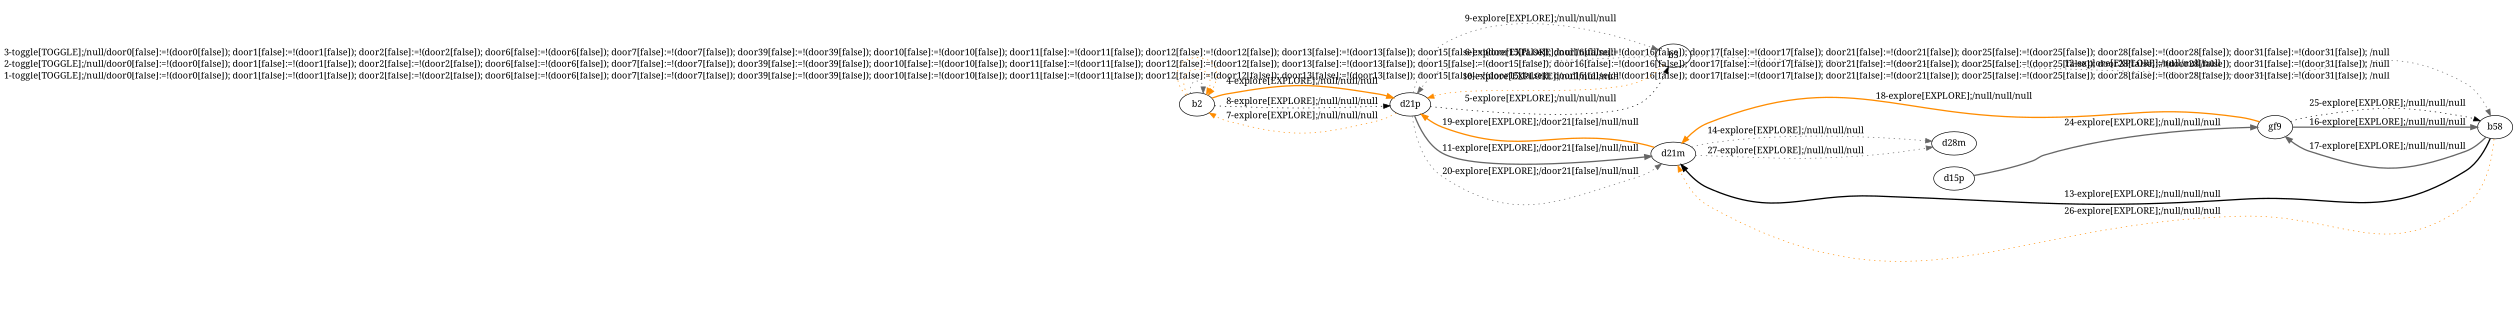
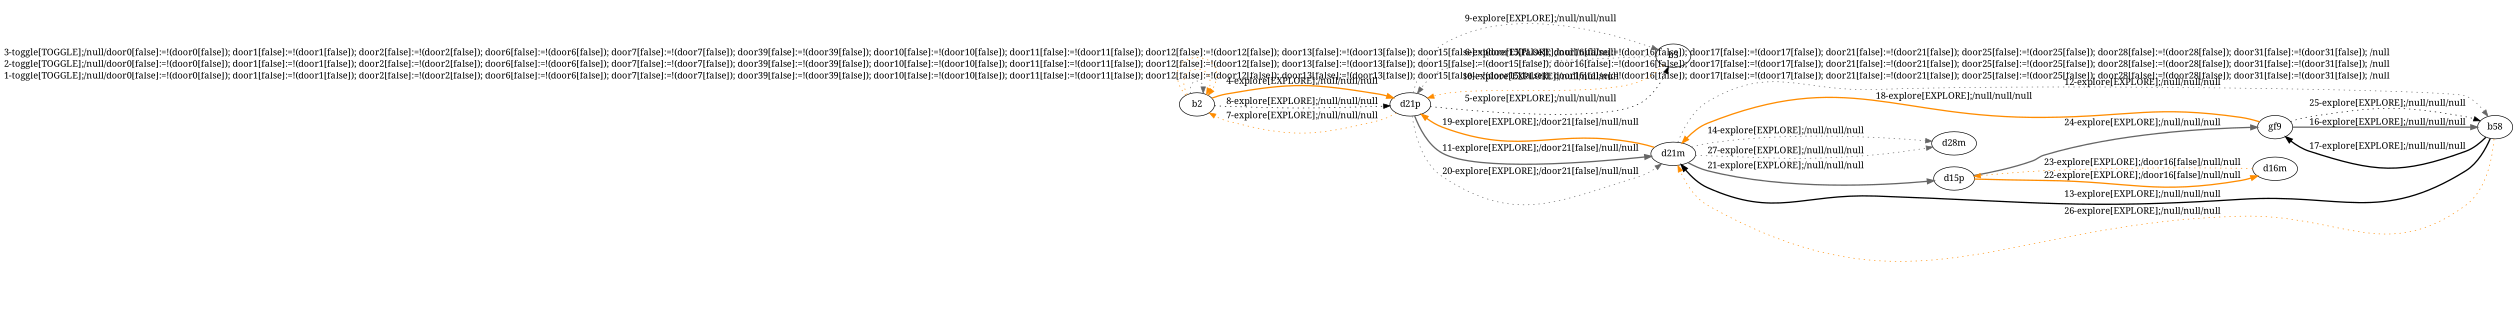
edge "b3" -> "b58": now "d21m" -> "b58"
edge "b58" -> "gf9": color gray40 -> black
node "d16m": added
edge "d21m" -> "d15p": added, label "21-explore[EXPLORE];/null/null/null"
